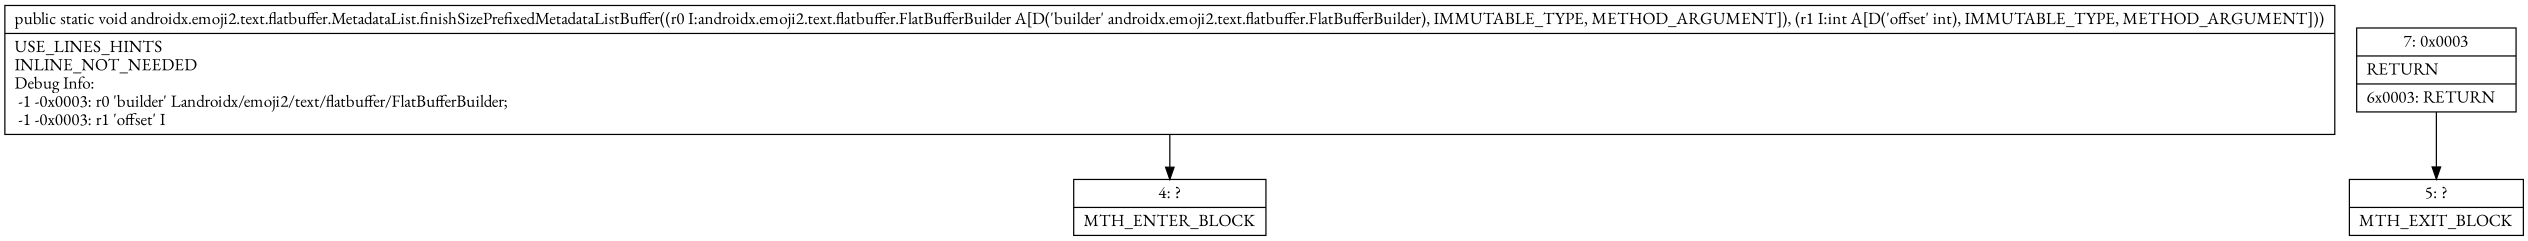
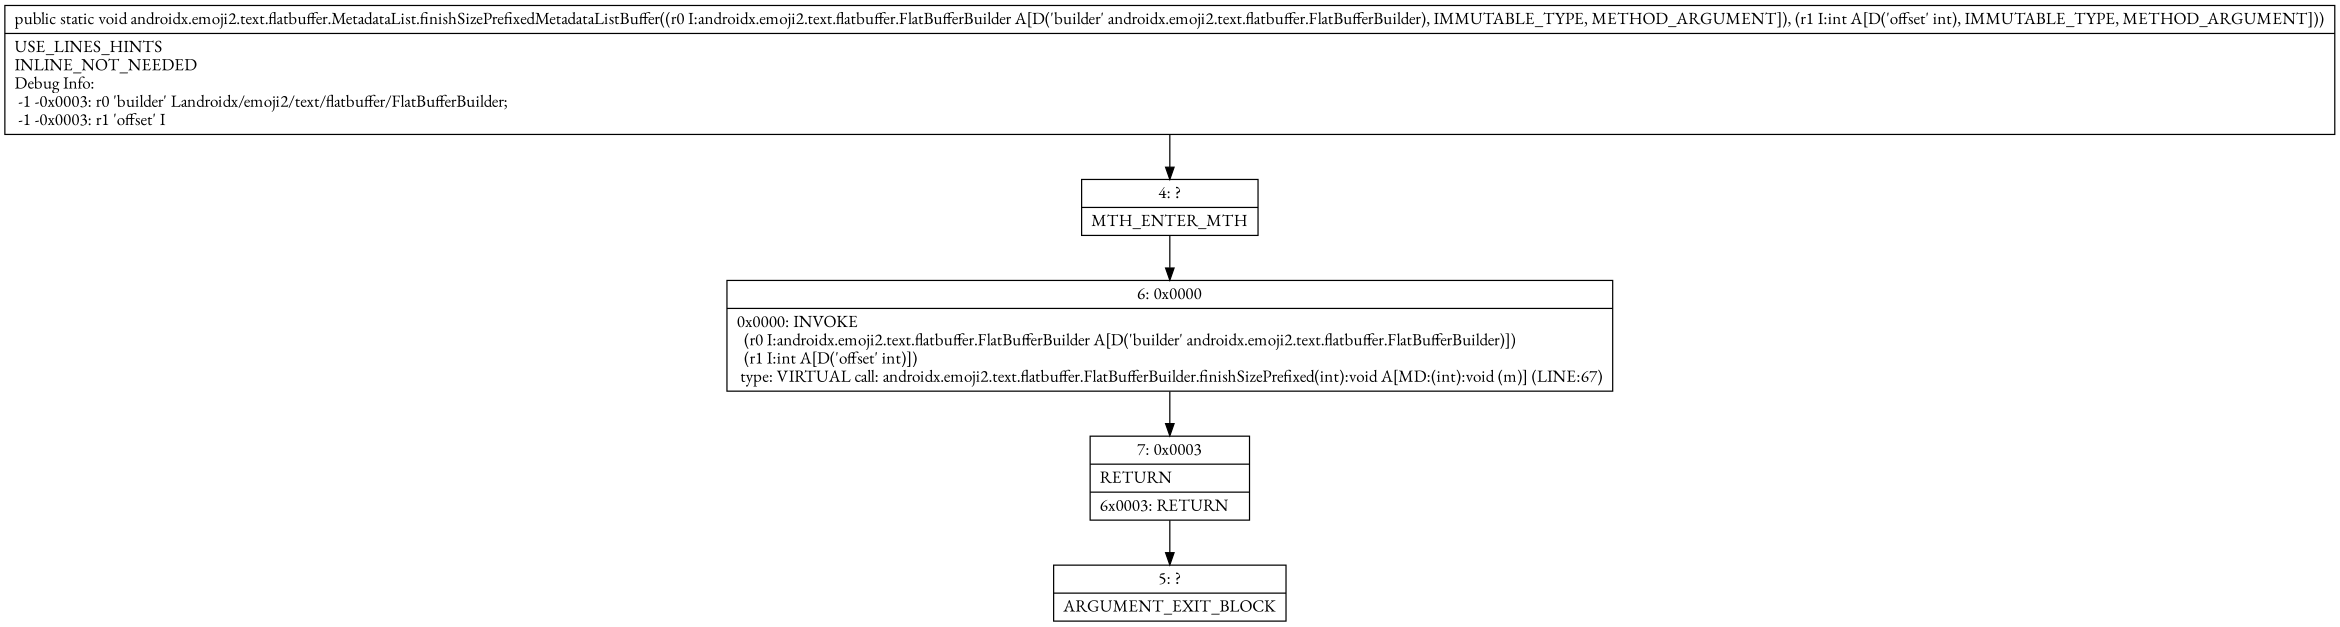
node "4: ?": text "MTH_ENTER_BLOCK" -> "MTH_ENTER_MTH"
node "5: ?": text "MTH_EXIT_BLOCK" -> "ARGUMENT_EXIT_BLOCK"
node "6: 0x0000": added
